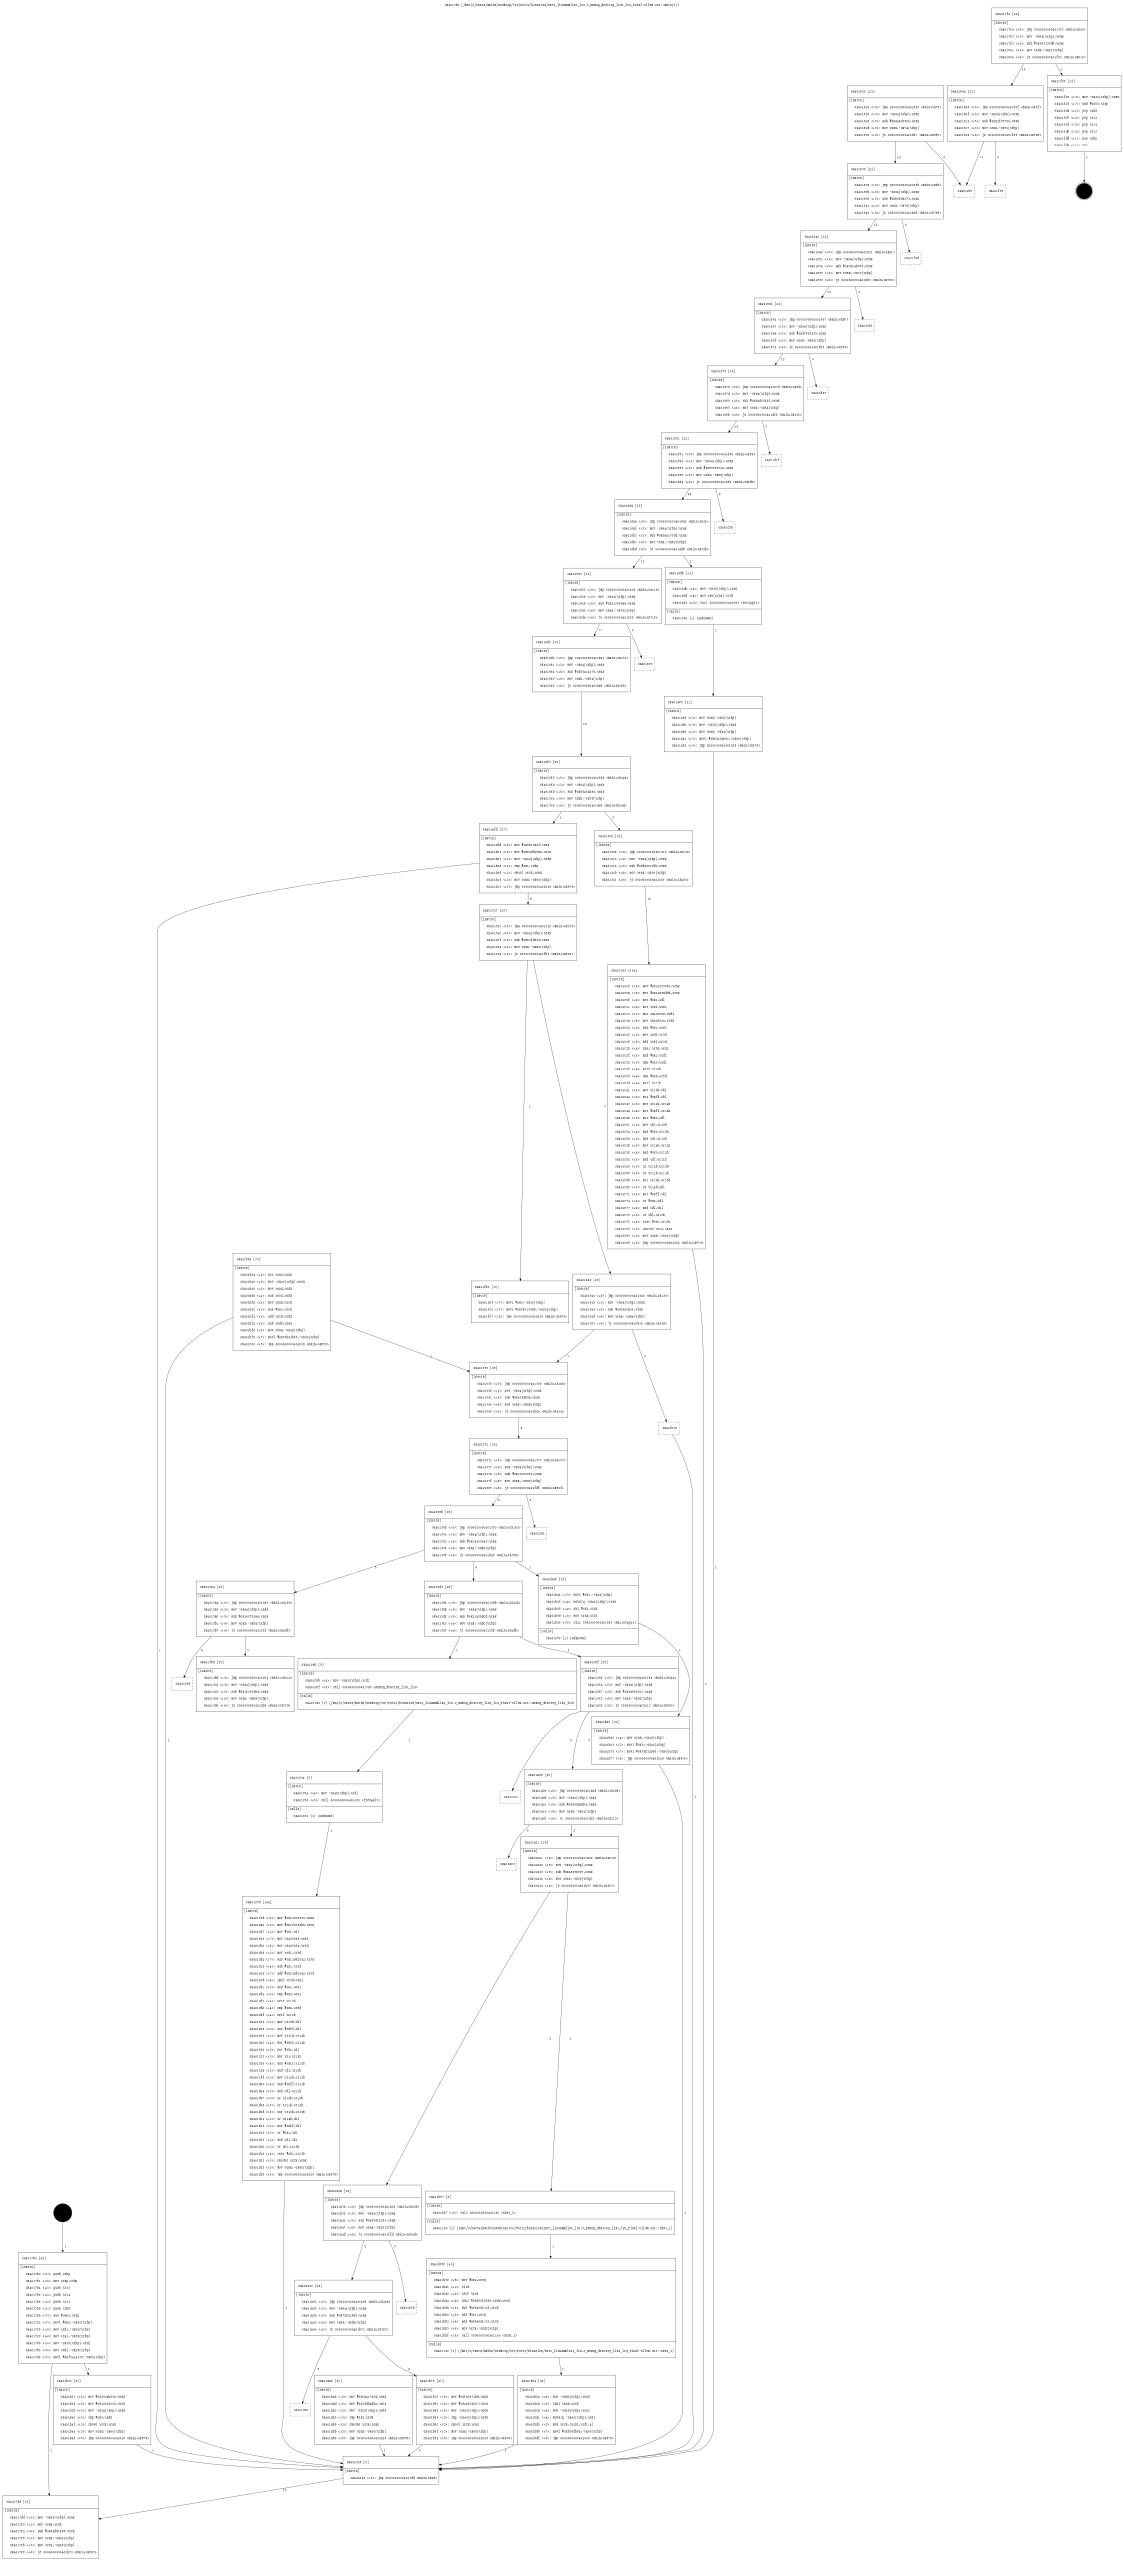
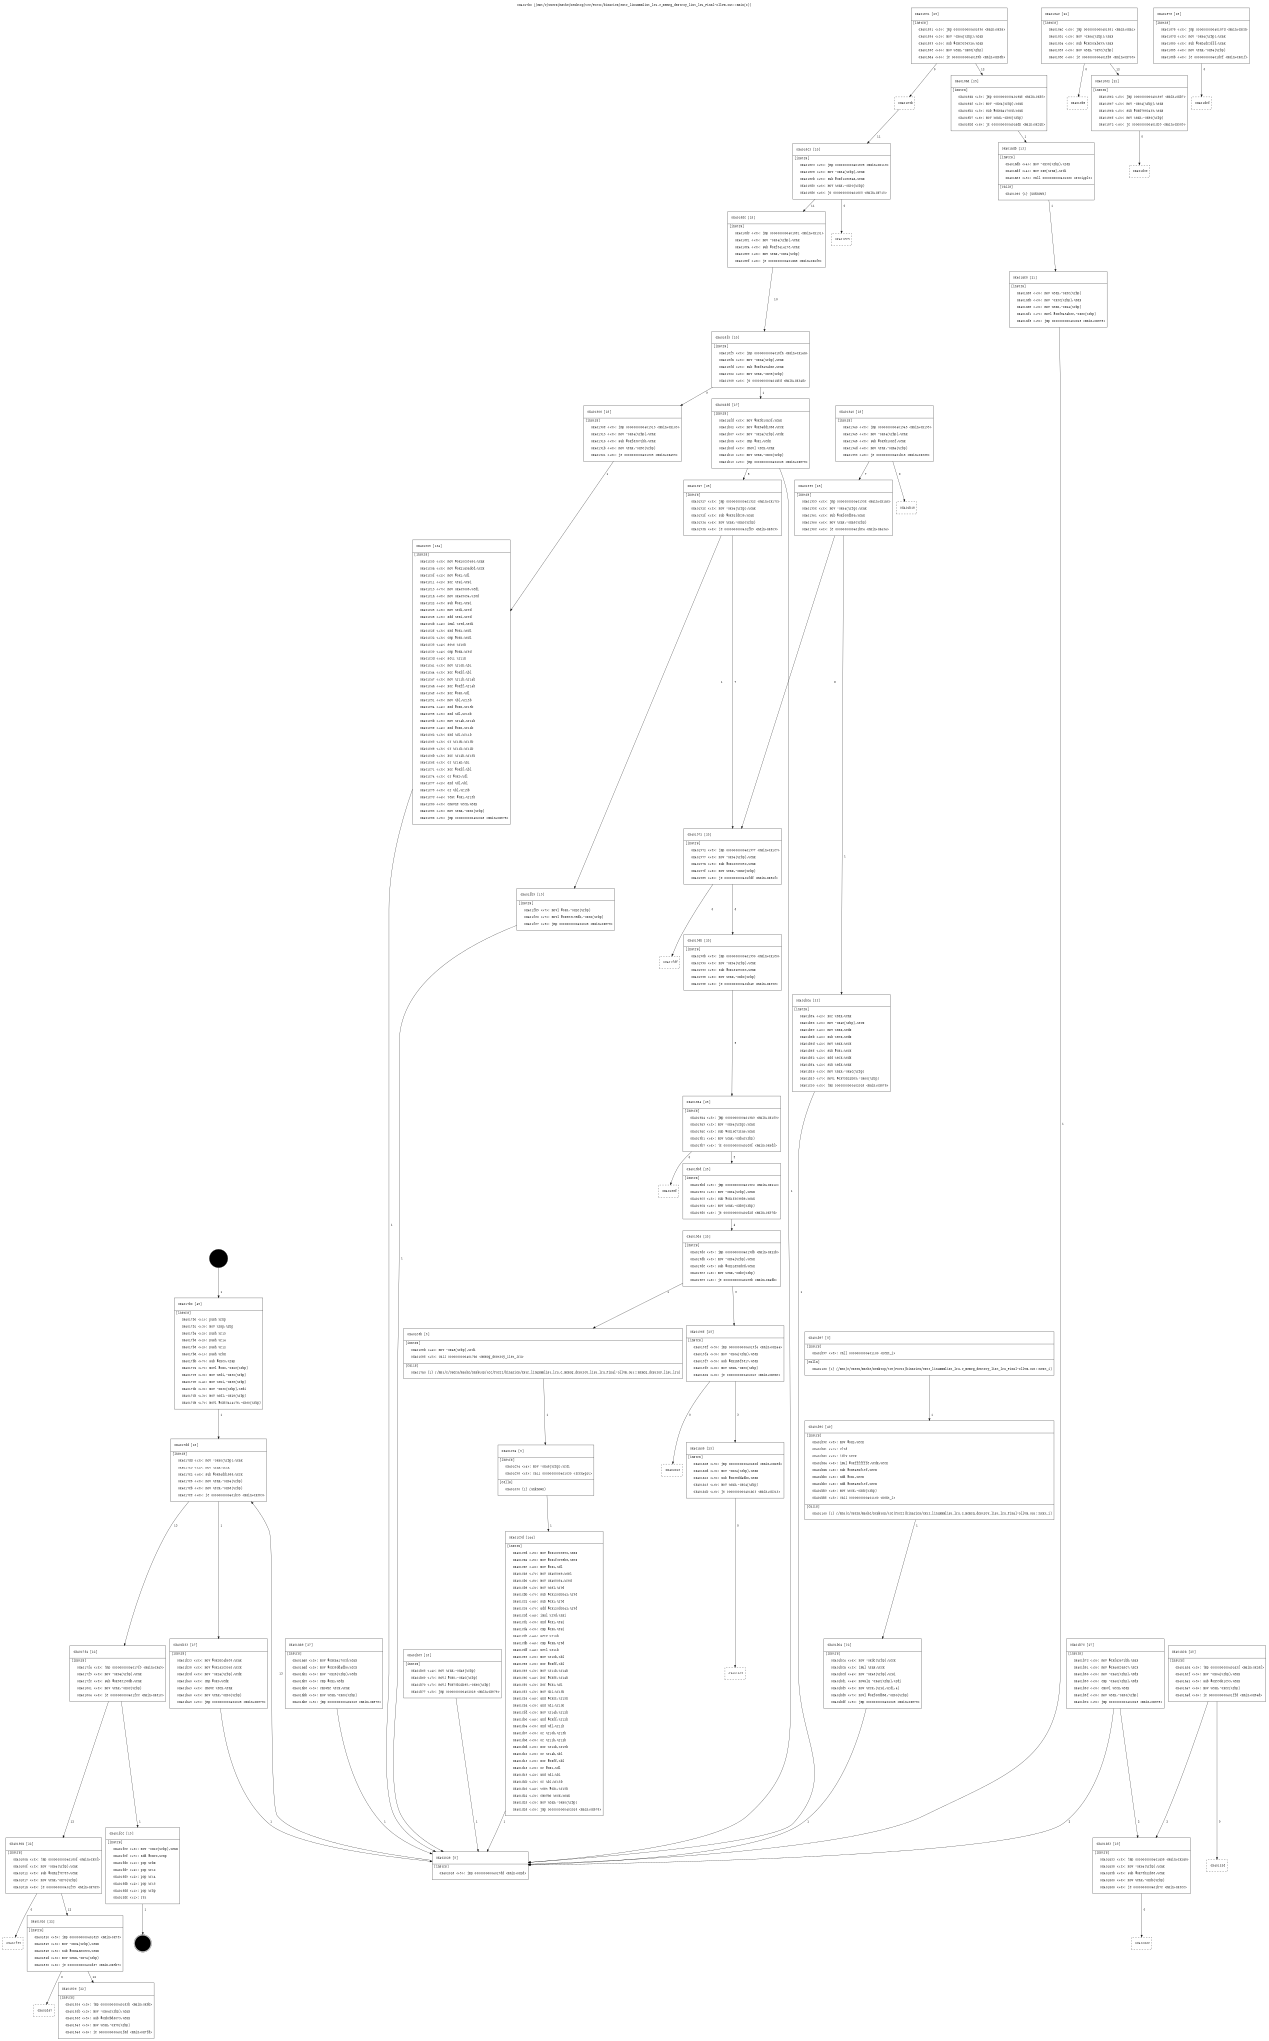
edge "0x40180a [22]" -> "0x401d67": now "0x40180a [22]" -> "0x401820 [22]"
edge "0x401836 [22]" -> "0x40184c [22]": removed, label "12"
node "0x401fad": removed
edge "0x401862 [22]" -> "0x401878 [25]": removed, label "12"
edge "0x401878 [25]" -> "0x401891 [25]": removed, label "12"
edge "0x4018aa [25]" -> "0x4018c3 [25]": now "0x401e9b" -> "0x4018c3 [25]"
edge "0x40190e [25]" -> "0x401c05 [134]": label " 10" -> " 1"
edge "0x401927 [25]" -> "0x401940 [25]": now "0x401927 [25]" -> "0x401972 [25]"
edge "0x401be4 [33]" -> "0x401959 [25]": reversed
edge "0x4017dd [23]" -> "0x4017f4 [22]": added, label "13"
edge "0x40198b [25]" -> "0x4019d6 [25]": now "0x4019bd [25]" -> "0x4019d6 [25]"
node "0x401b4e [23]": removed
node "0x401a21 [25]": removed
edge "0x401b18" -> "0x402028 [5]": now "0x401fb9 [19]" -> "0x402028 [5]"
edge "0x401a53 [25]" -> "0x401b7c [27]": reversed
edge "0x4017b0 [45]" -> "0x401b33 [27]": now "0x4017dd [23]" -> "0x401b33 [27]"
